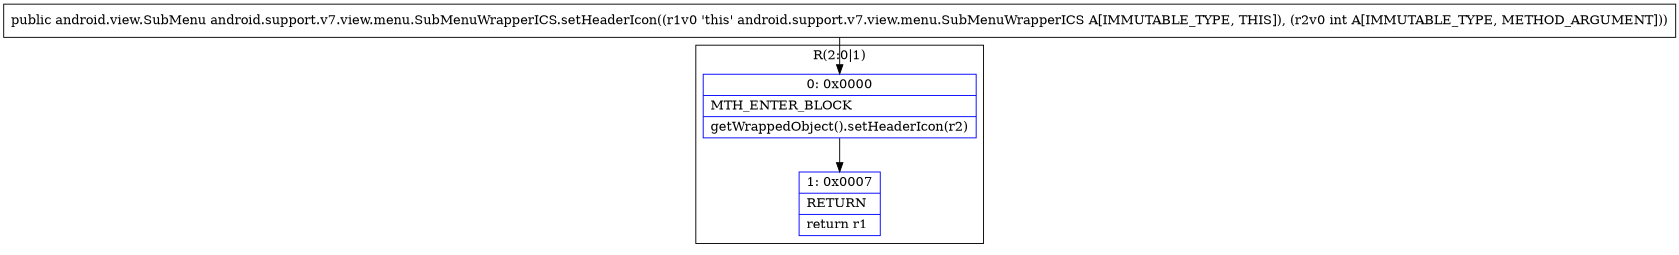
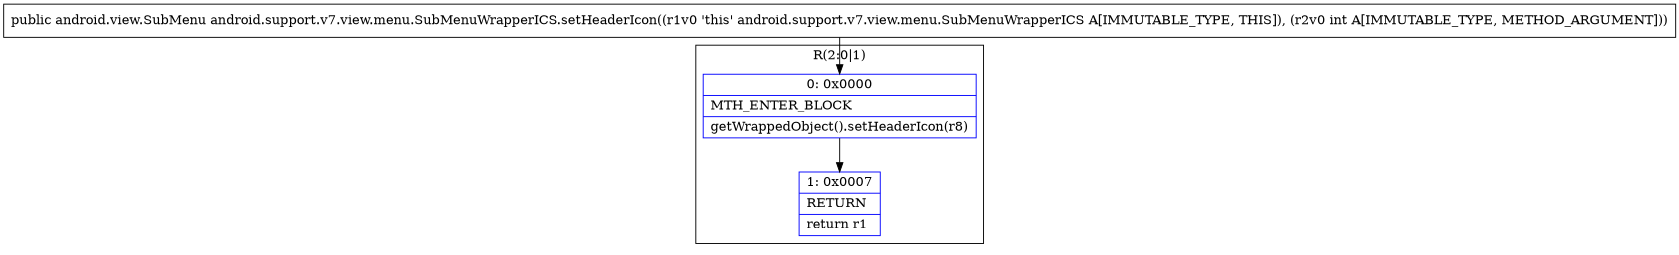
node "0: 0x0000": text "getWrappedObject().setHeaderIcon(r2)" -> "getWrappedObject().setHeaderIcon(r8)"
